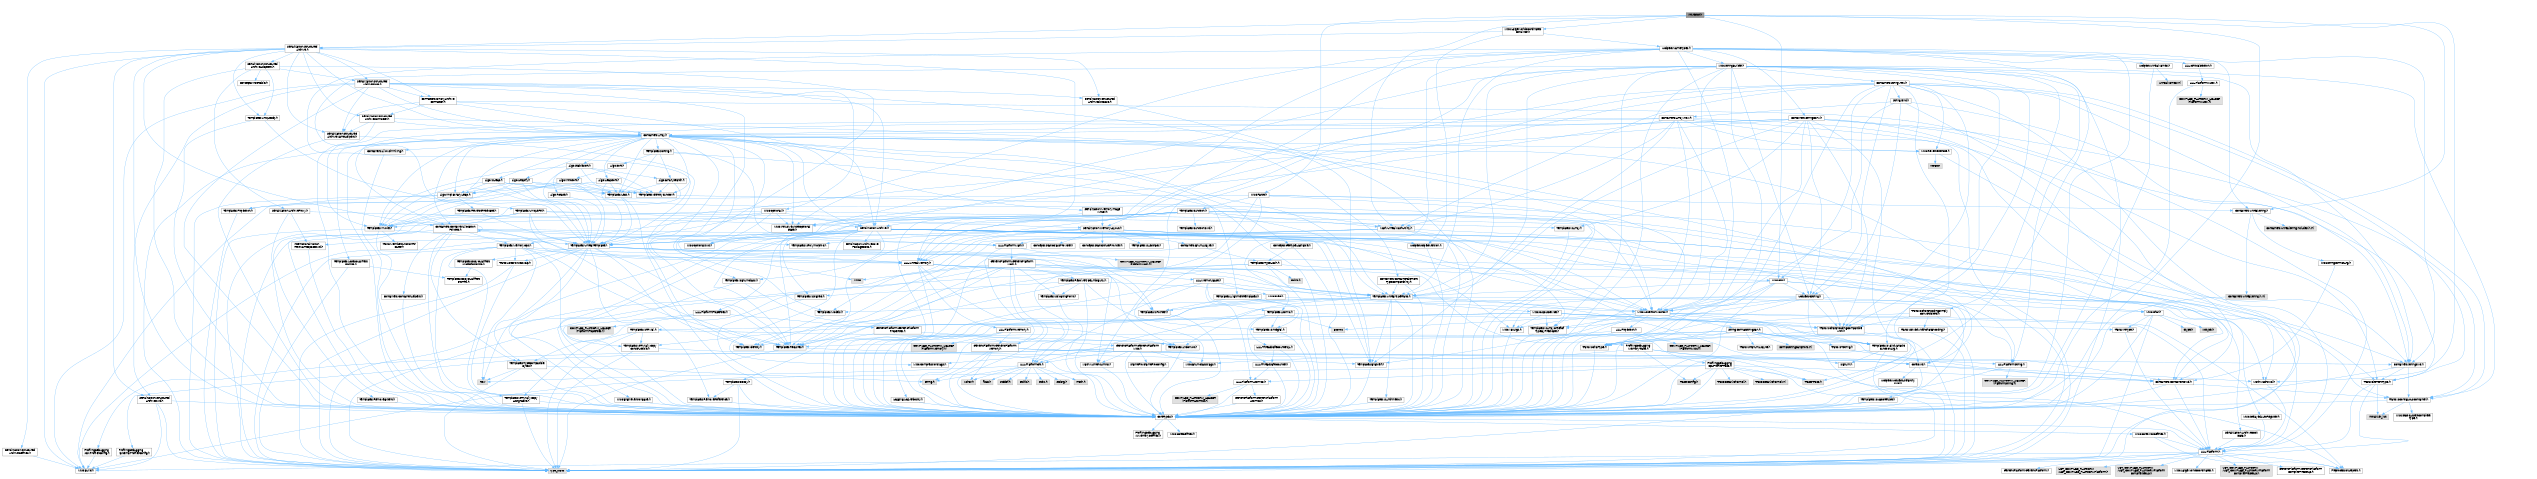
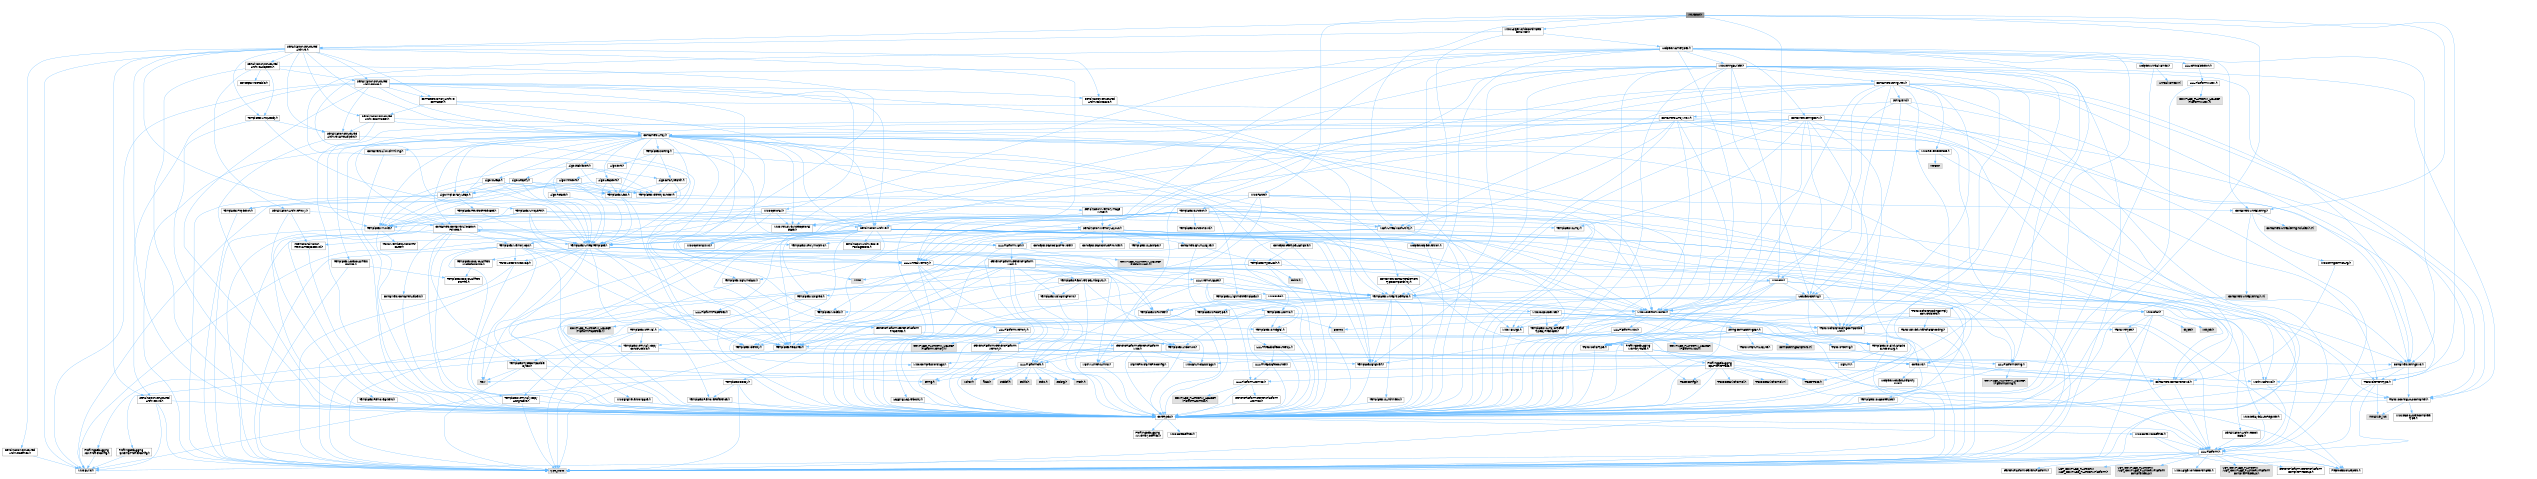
edge "Formatters/BinaryArchive Formatter.h" -> "Serialization/Structured ArchiveNameHelpers.h": now "Templates/UniqueObj.h" -> "Serialization/Structured ArchiveNameHelpers.h"
node "Templates/IsPODType.h": added
node "HAL/Projection.h": label "HAL/Projection.h" -> "HAL/PlatformMisc.h"
